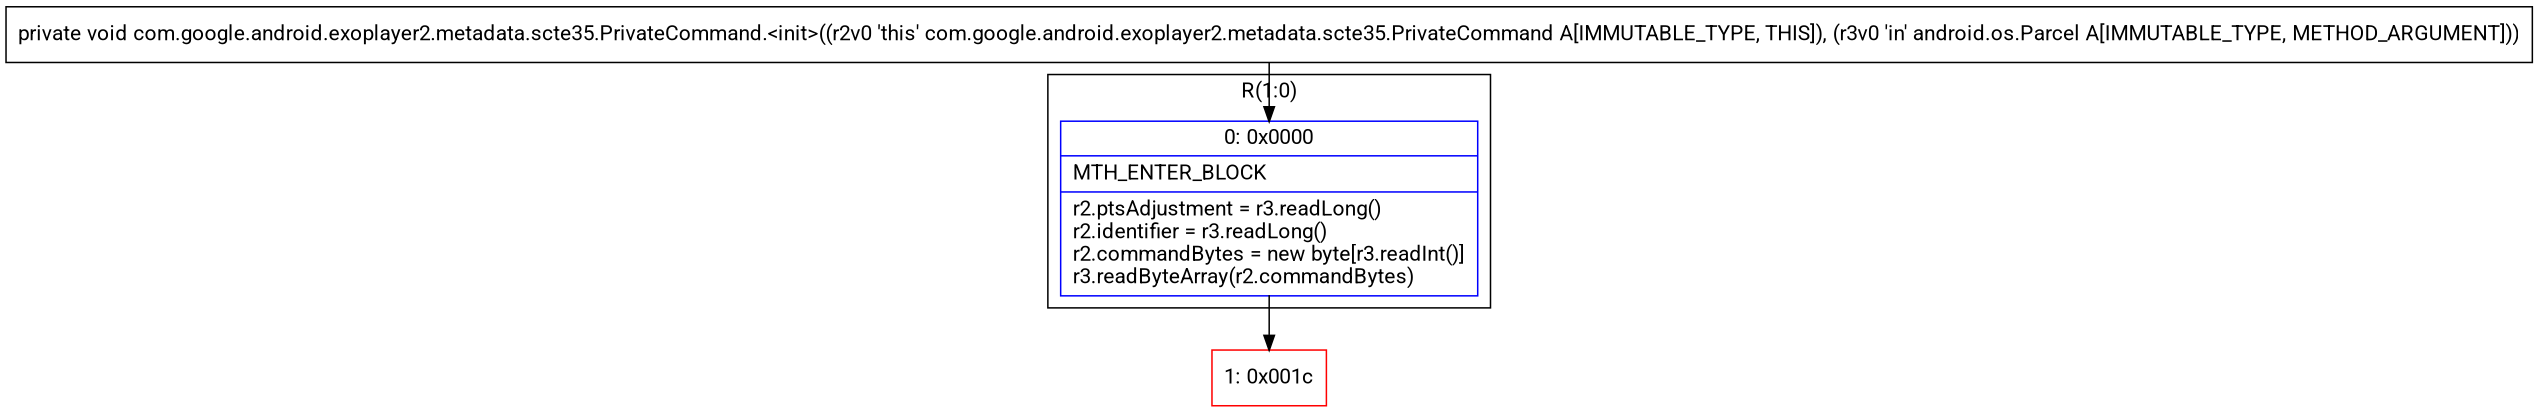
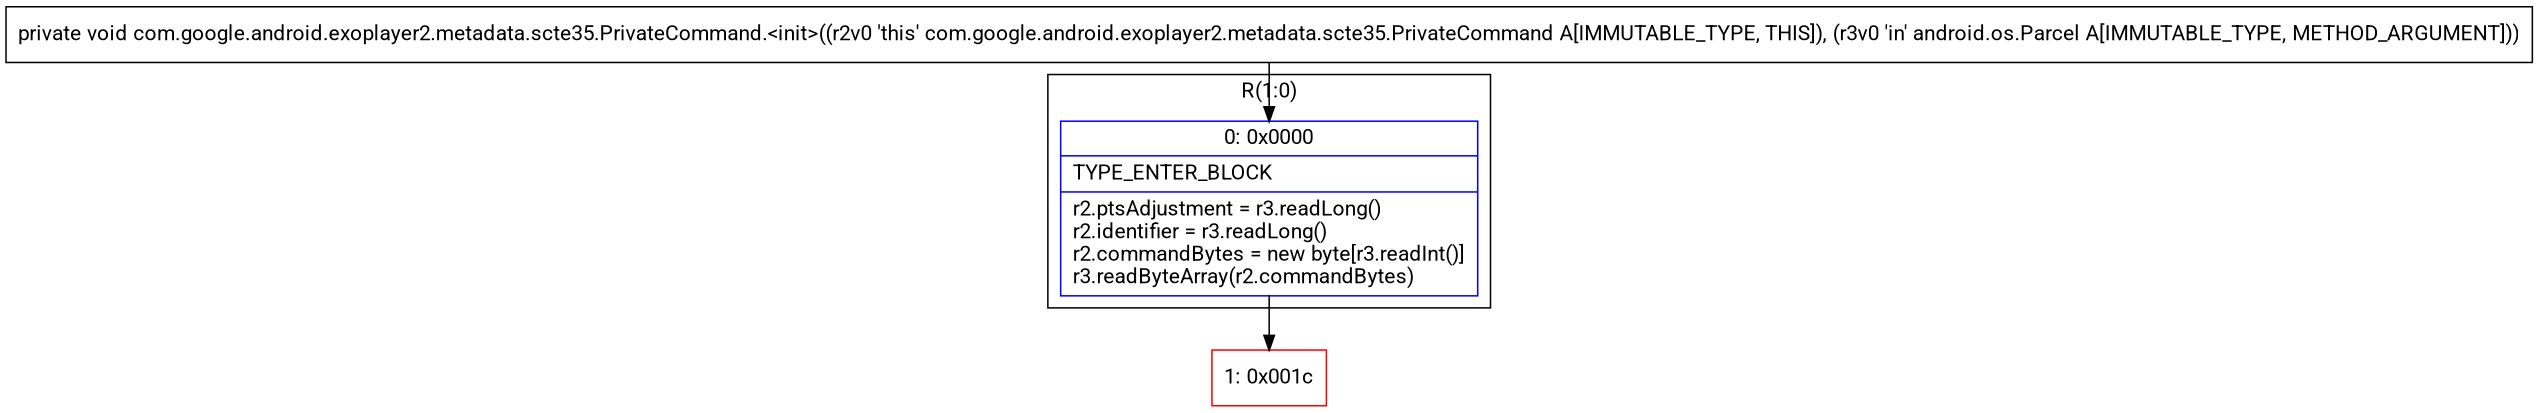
node "0: 0x0000": text "MTH_ENTER_BLOCK" -> "TYPE_ENTER_BLOCK"
